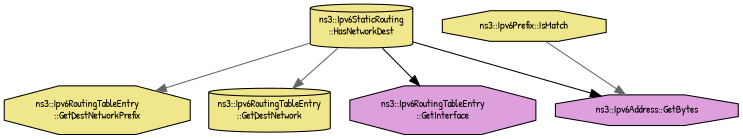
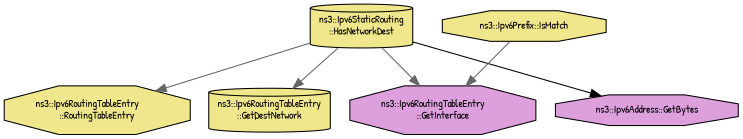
edge "ns3::Ipv6StaticRouting ::HasNetworkDest" -> "ns3::Ipv6RoutingTableEntry ::GetInterface": color black -> gray40
edge "ns3::Ipv6Prefix::IsMatch" -> "ns3::Ipv6Address::GetBytes": now "ns3::Ipv6Prefix::IsMatch" -> "ns3::Ipv6RoutingTableEntry ::GetInterface"
node "ns3::Ipv6RoutingTableEntry ::GetDestNetworkPrefix": label "ns3::Ipv6RoutingTableEntry ::GetDestNetworkPrefix" -> "ns3::Ipv6RoutingTableEntry ::RoutingTableEntry"
